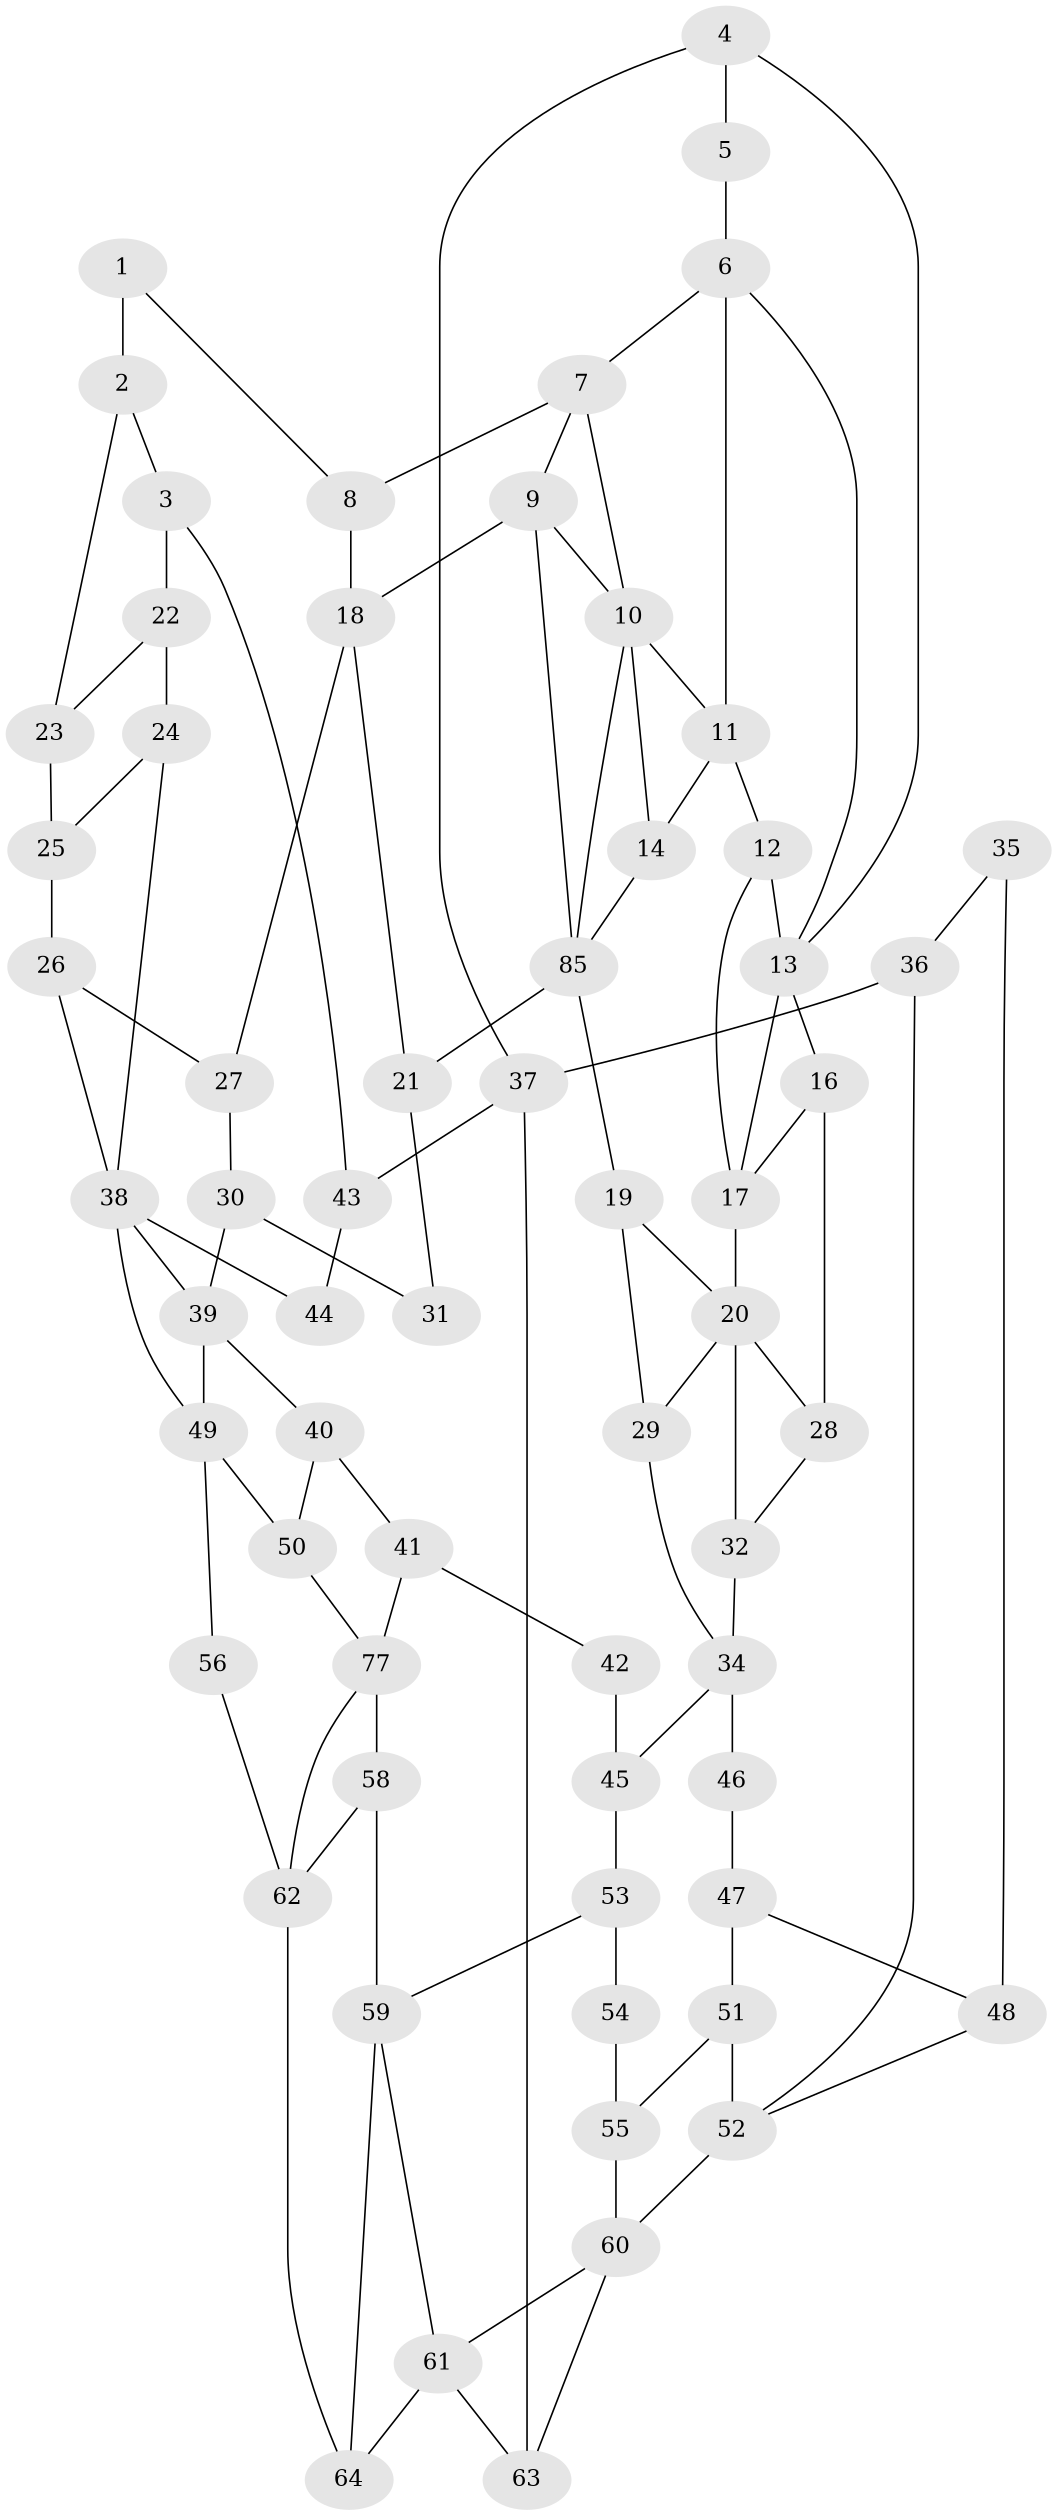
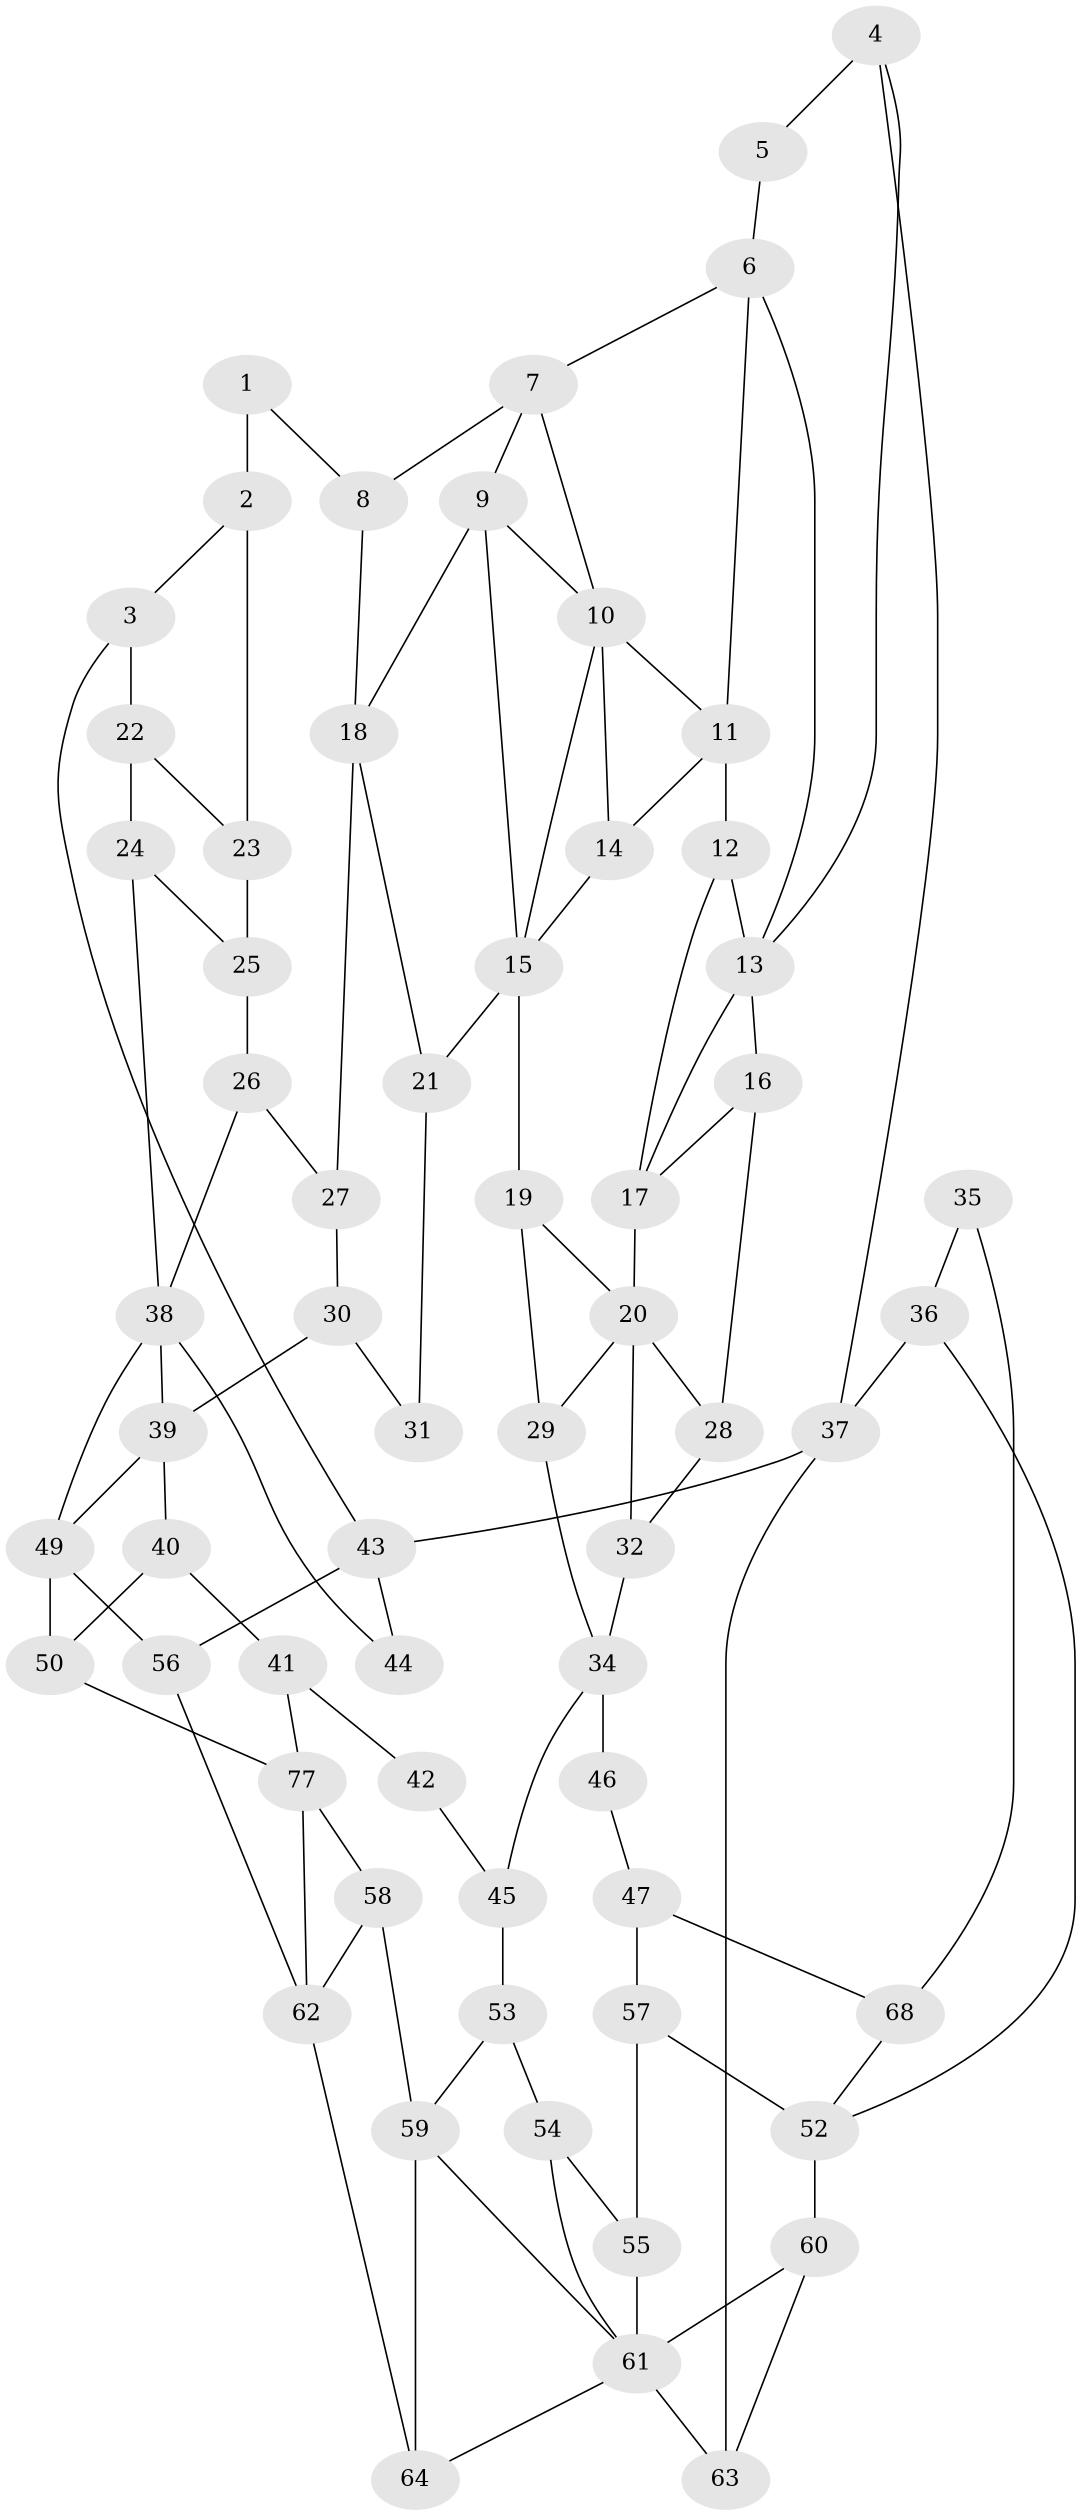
node "85": label "85" -> "15"
edge "43" -- "56": added
node "51": label "51" -> "57"
node "48": label "48" -> "68"
edge "55" -- "60": now "55" -- "61"
edge "54" -- "61": added
